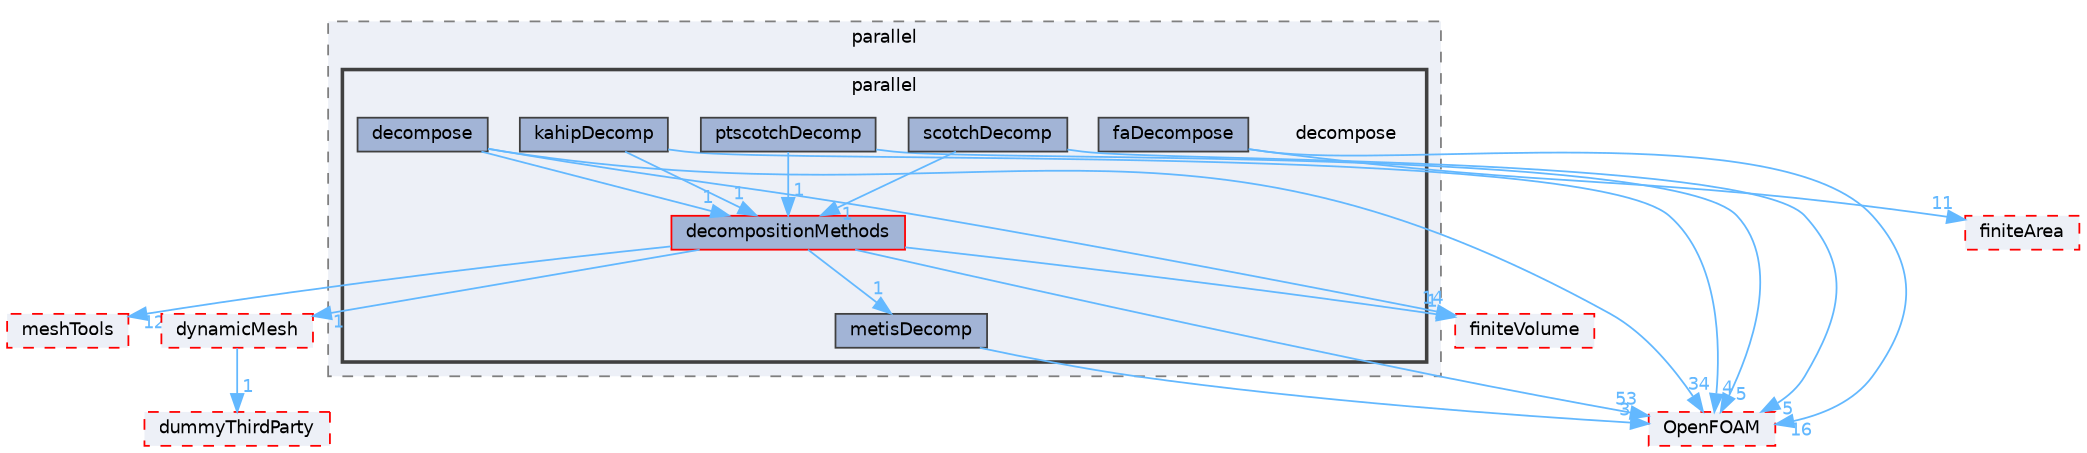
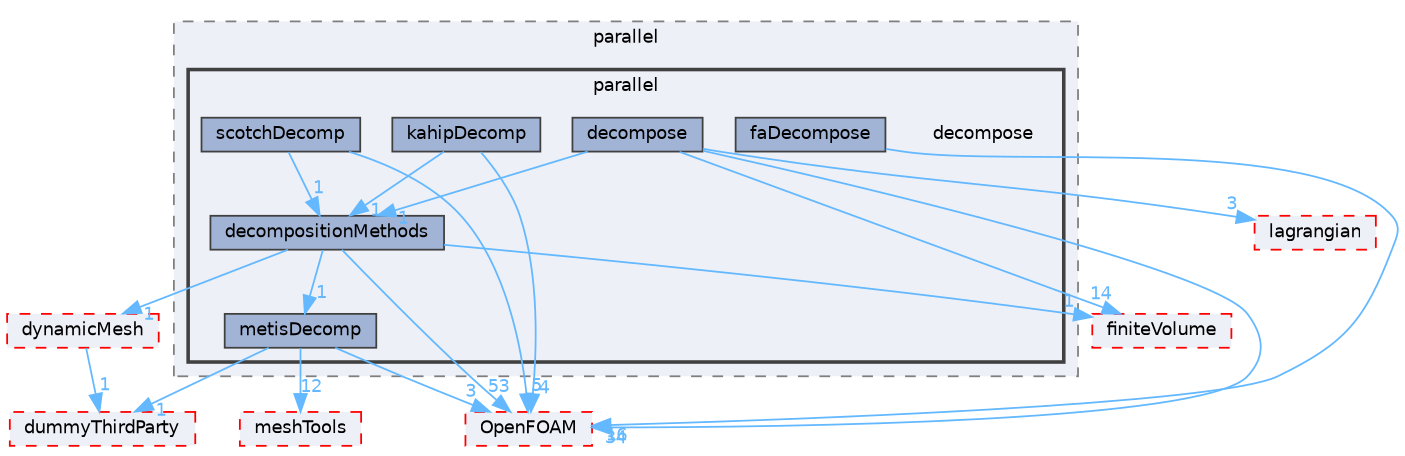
node "ptscotchDecomp": removed
node "decompositionMethods": color red -> grey25
node "lagrangian": added
node "finiteArea": removed
edge "decompositionMethods" -> "meshTools": now "metisDecomp" -> "meshTools"
edge "metisDecomp" -> "dummyThirdParty": added
